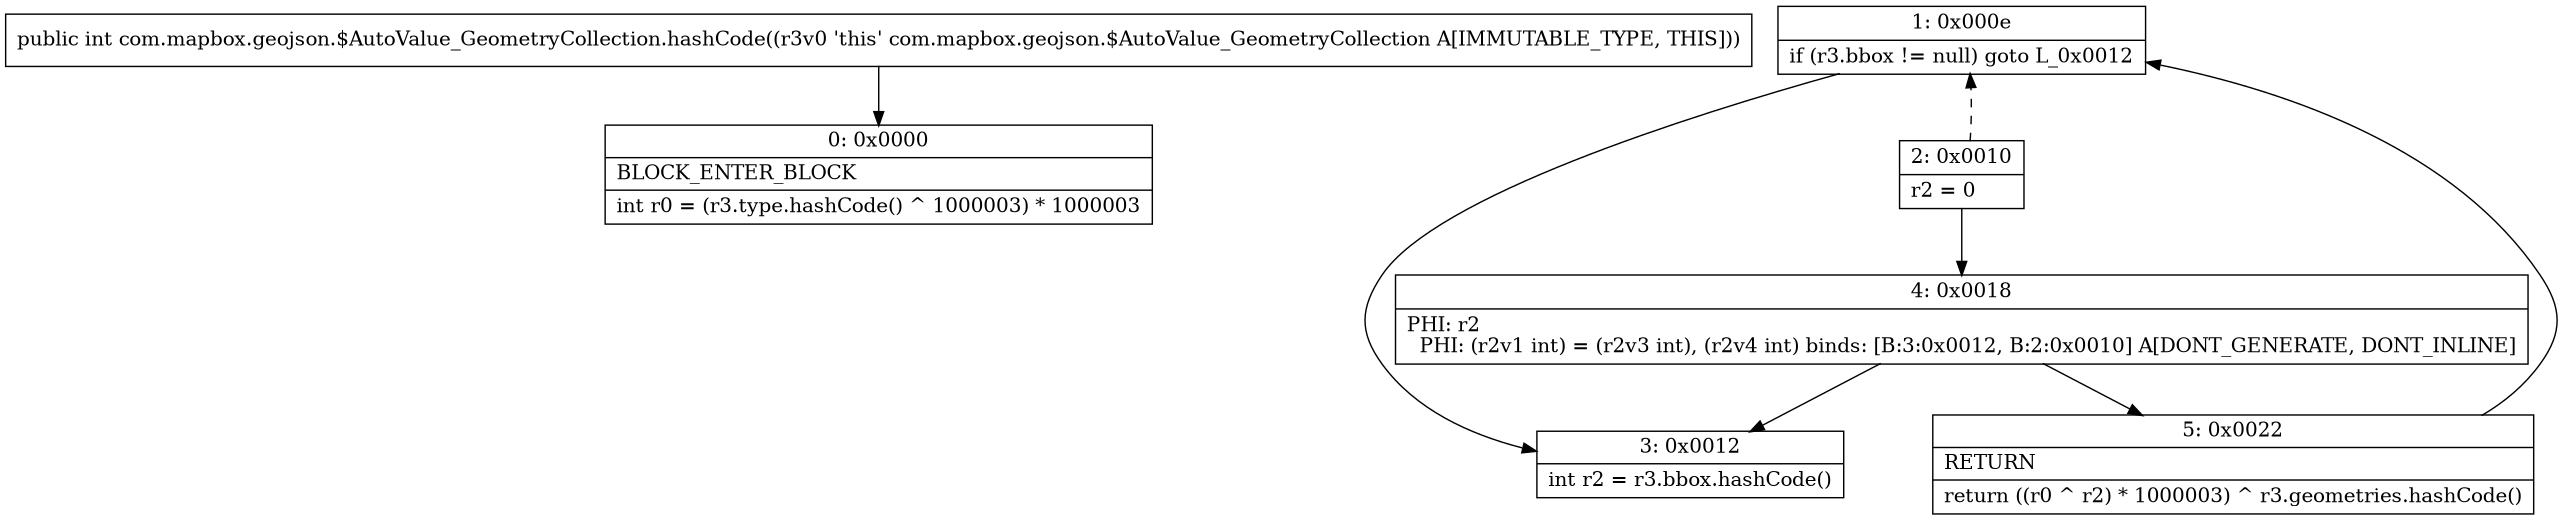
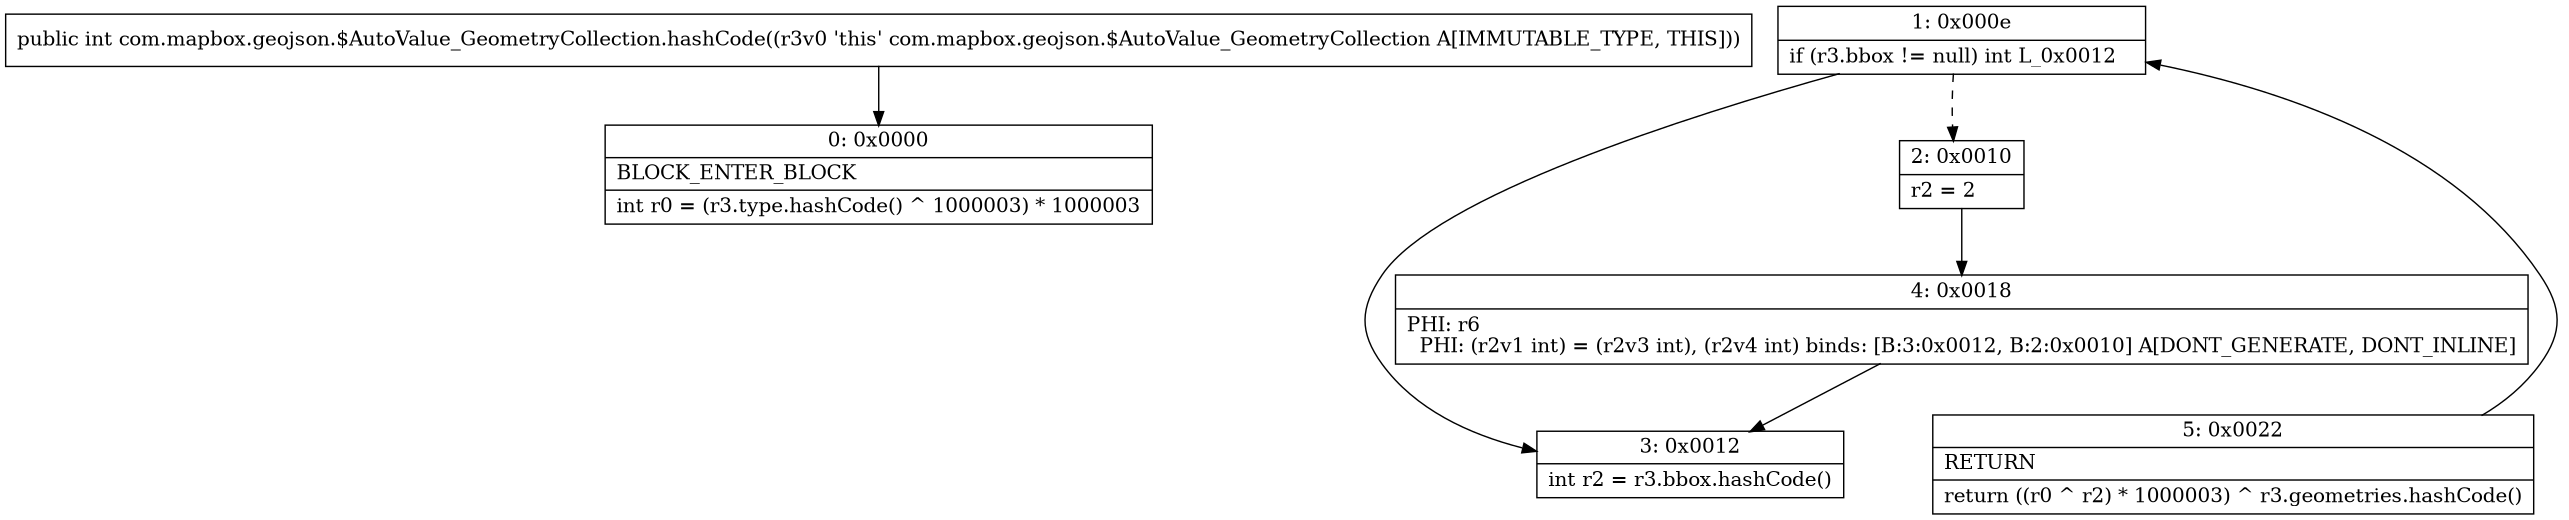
node "1: 0x000e": text "if (r3.bbox != null) goto L_0x0012" -> "if (r3.bbox != null) int L_0x0012"
edge "2: 0x0010" -> "1: 0x000e": reversed
node "2: 0x0010": text "r2 = 0" -> "r2 = 2"
node "4: 0x0018": text "PHI: r2" -> "PHI: r6"
edge "4: 0x0018" -> "5: 0x0022": removed
